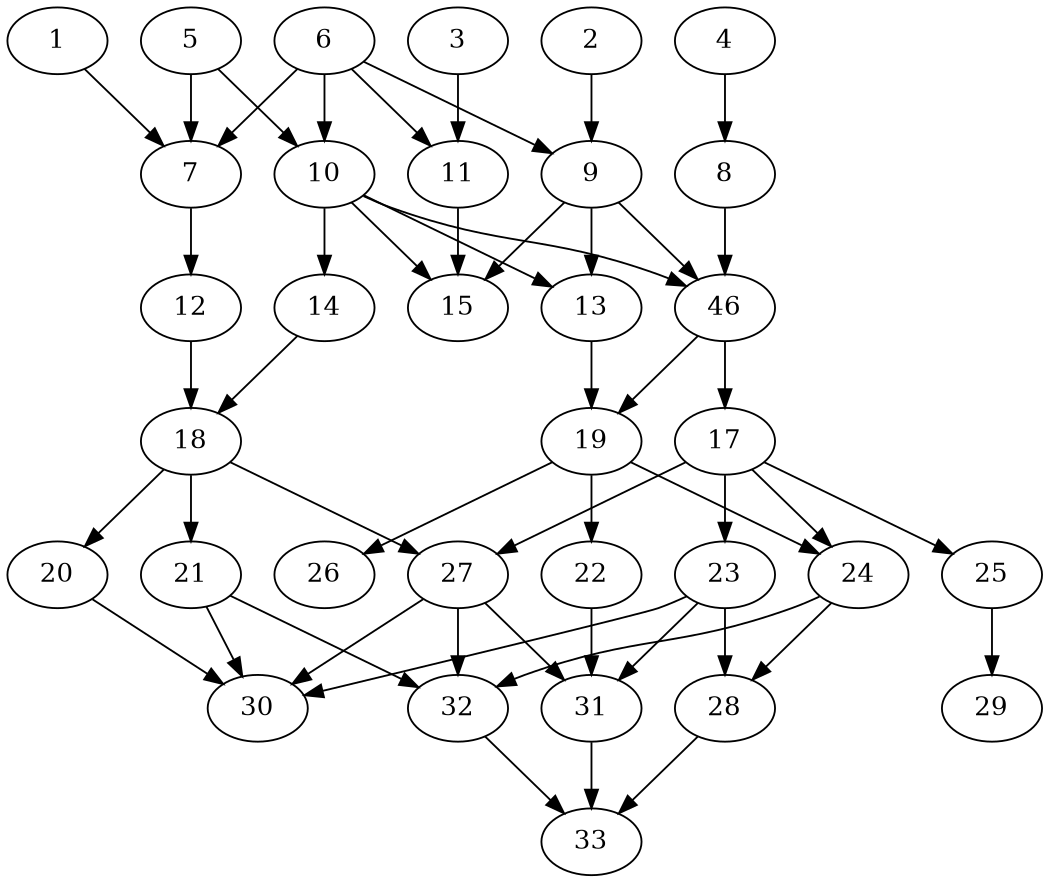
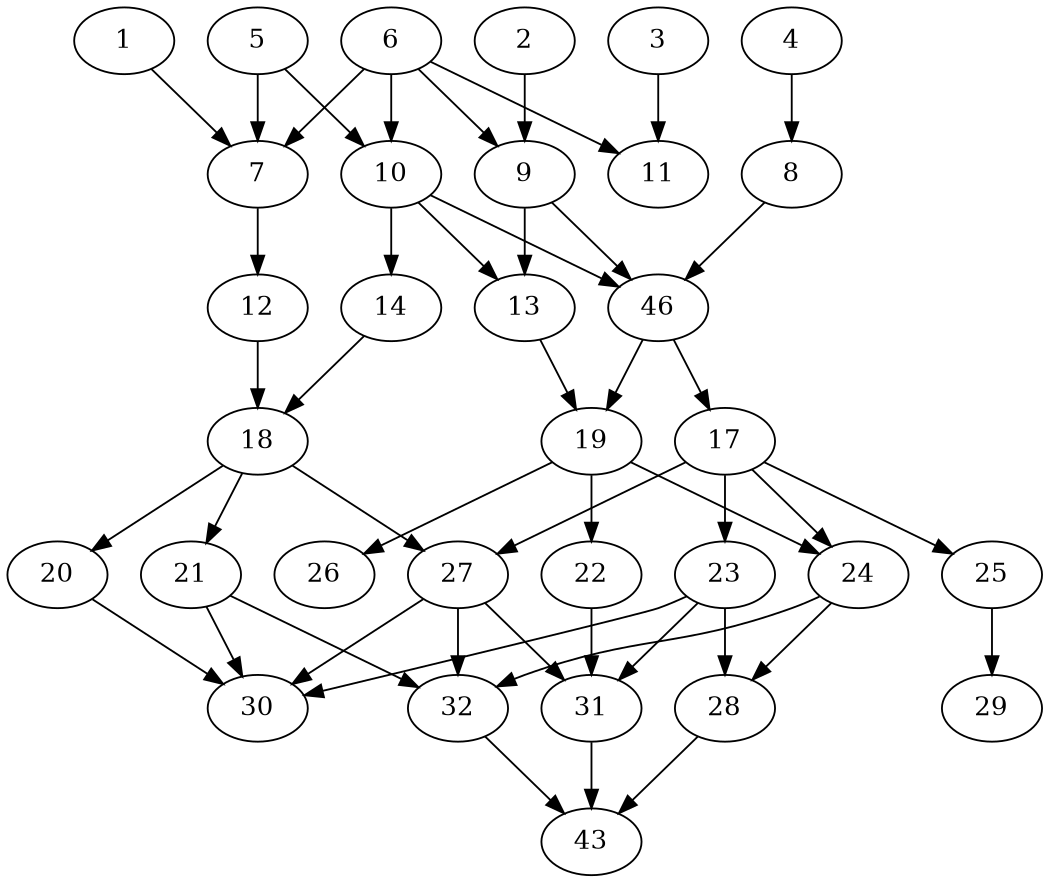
node "15": removed
node "33": label "33" -> "43"
